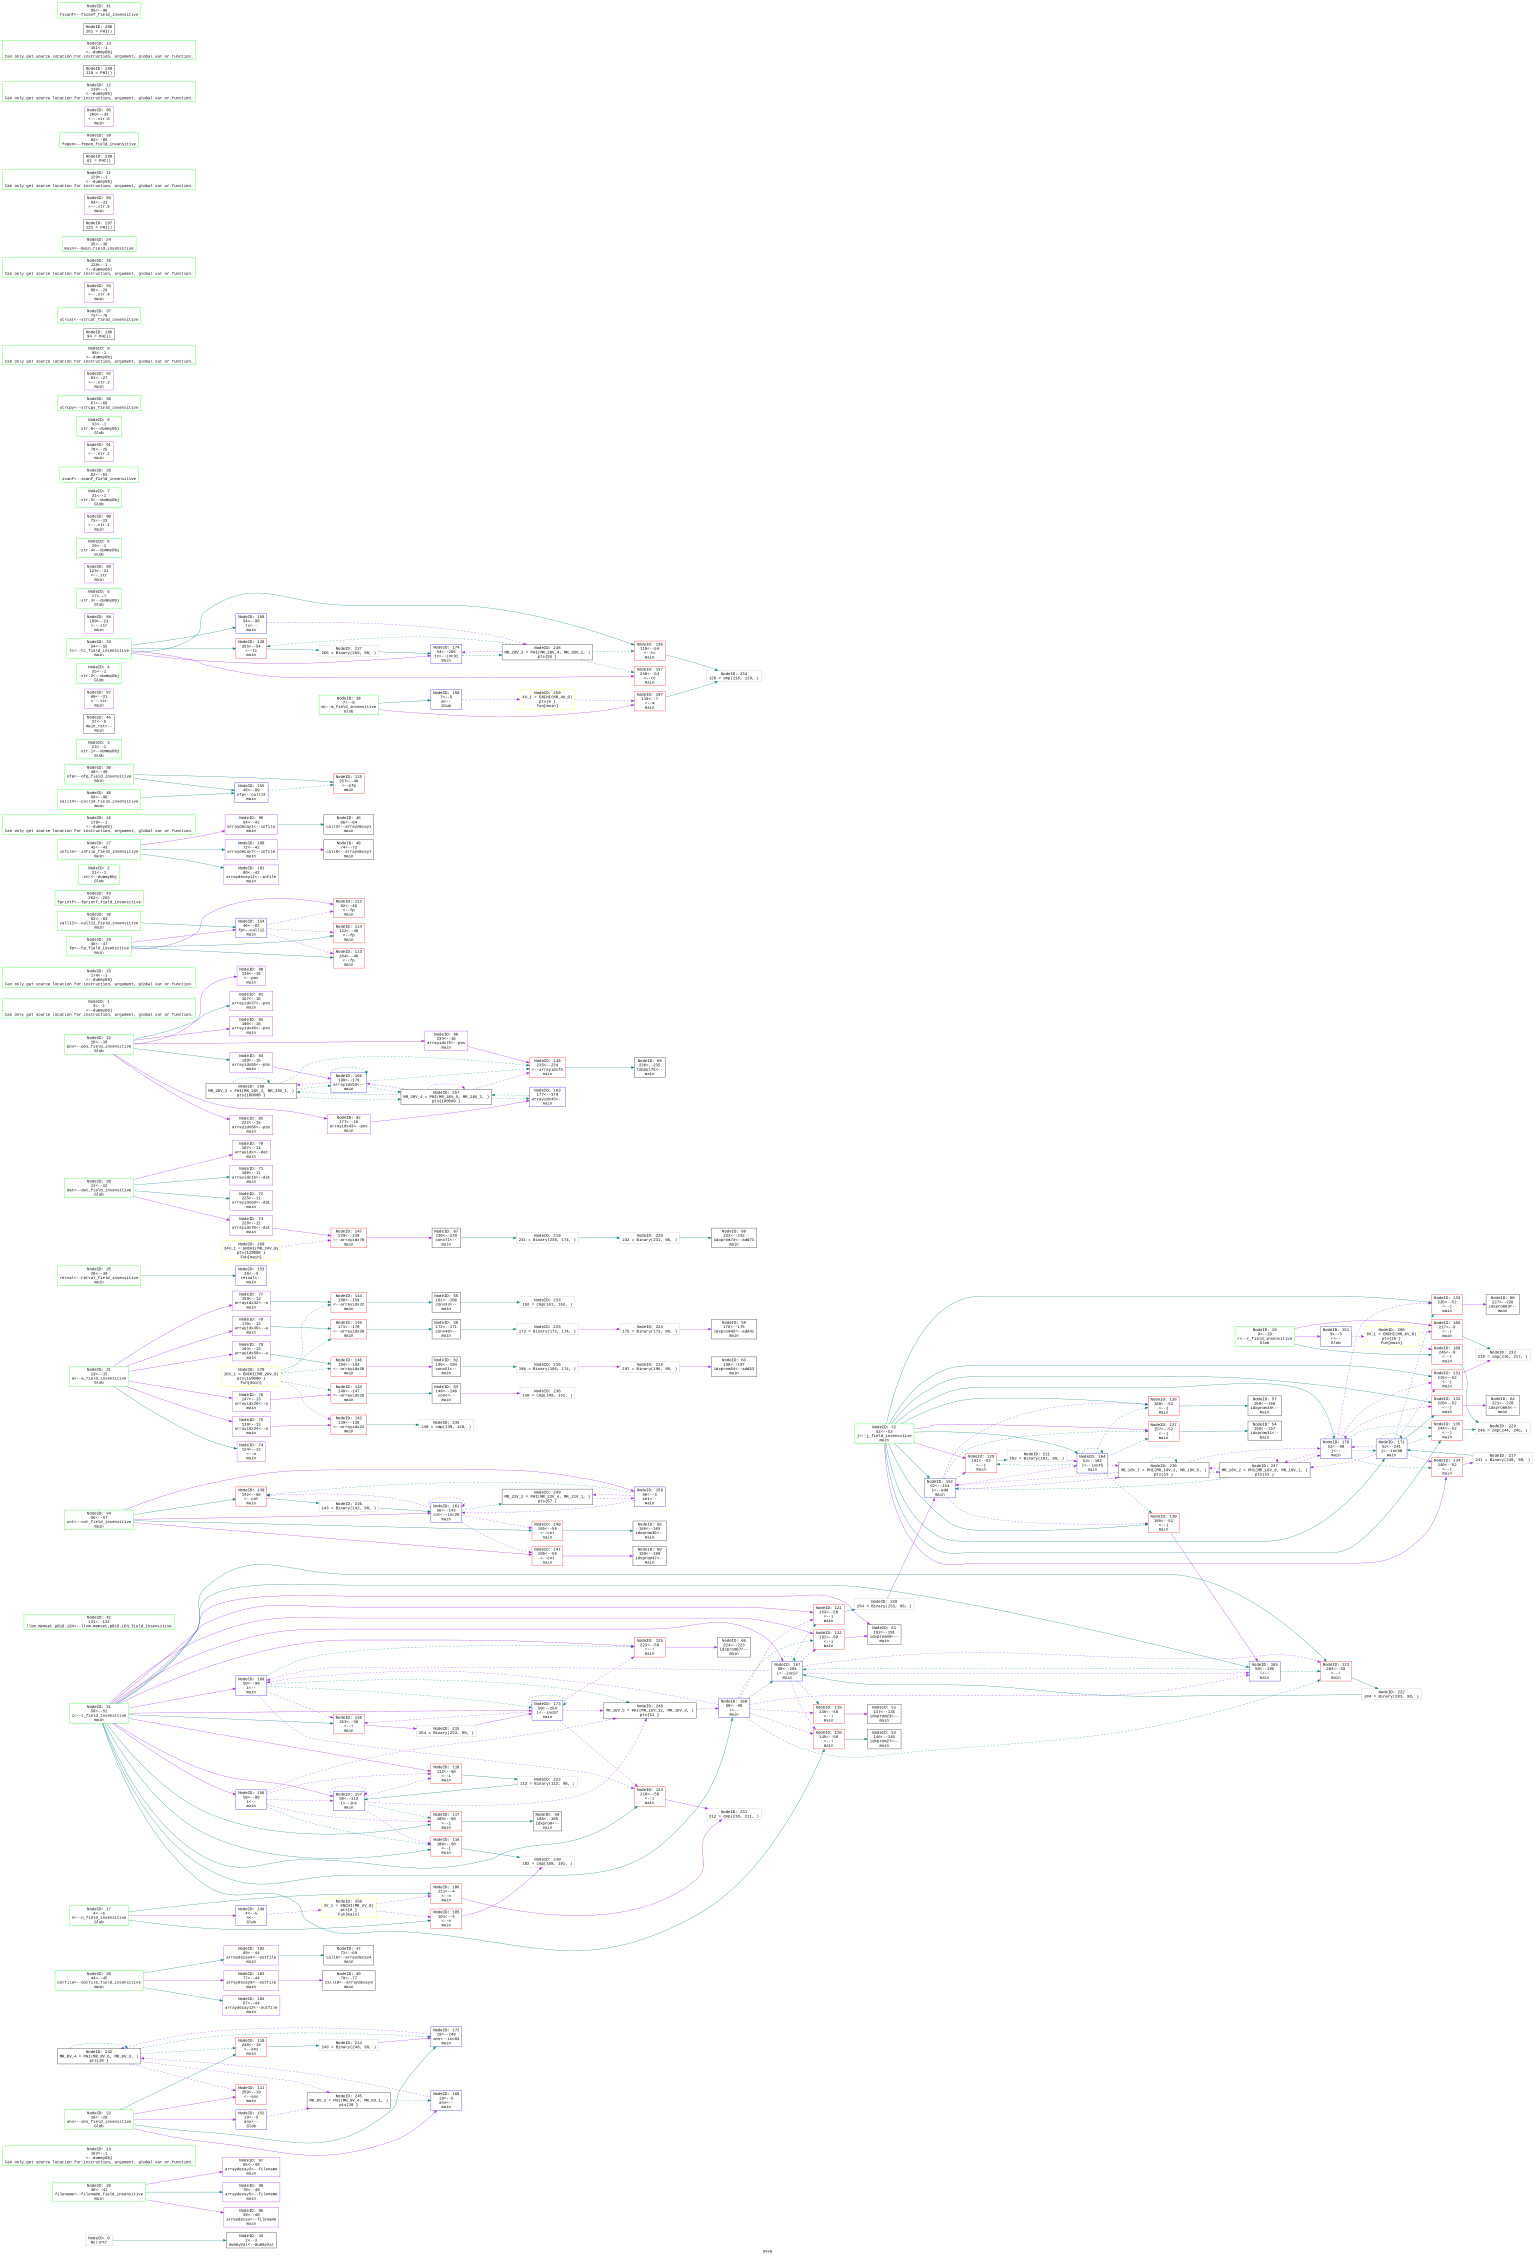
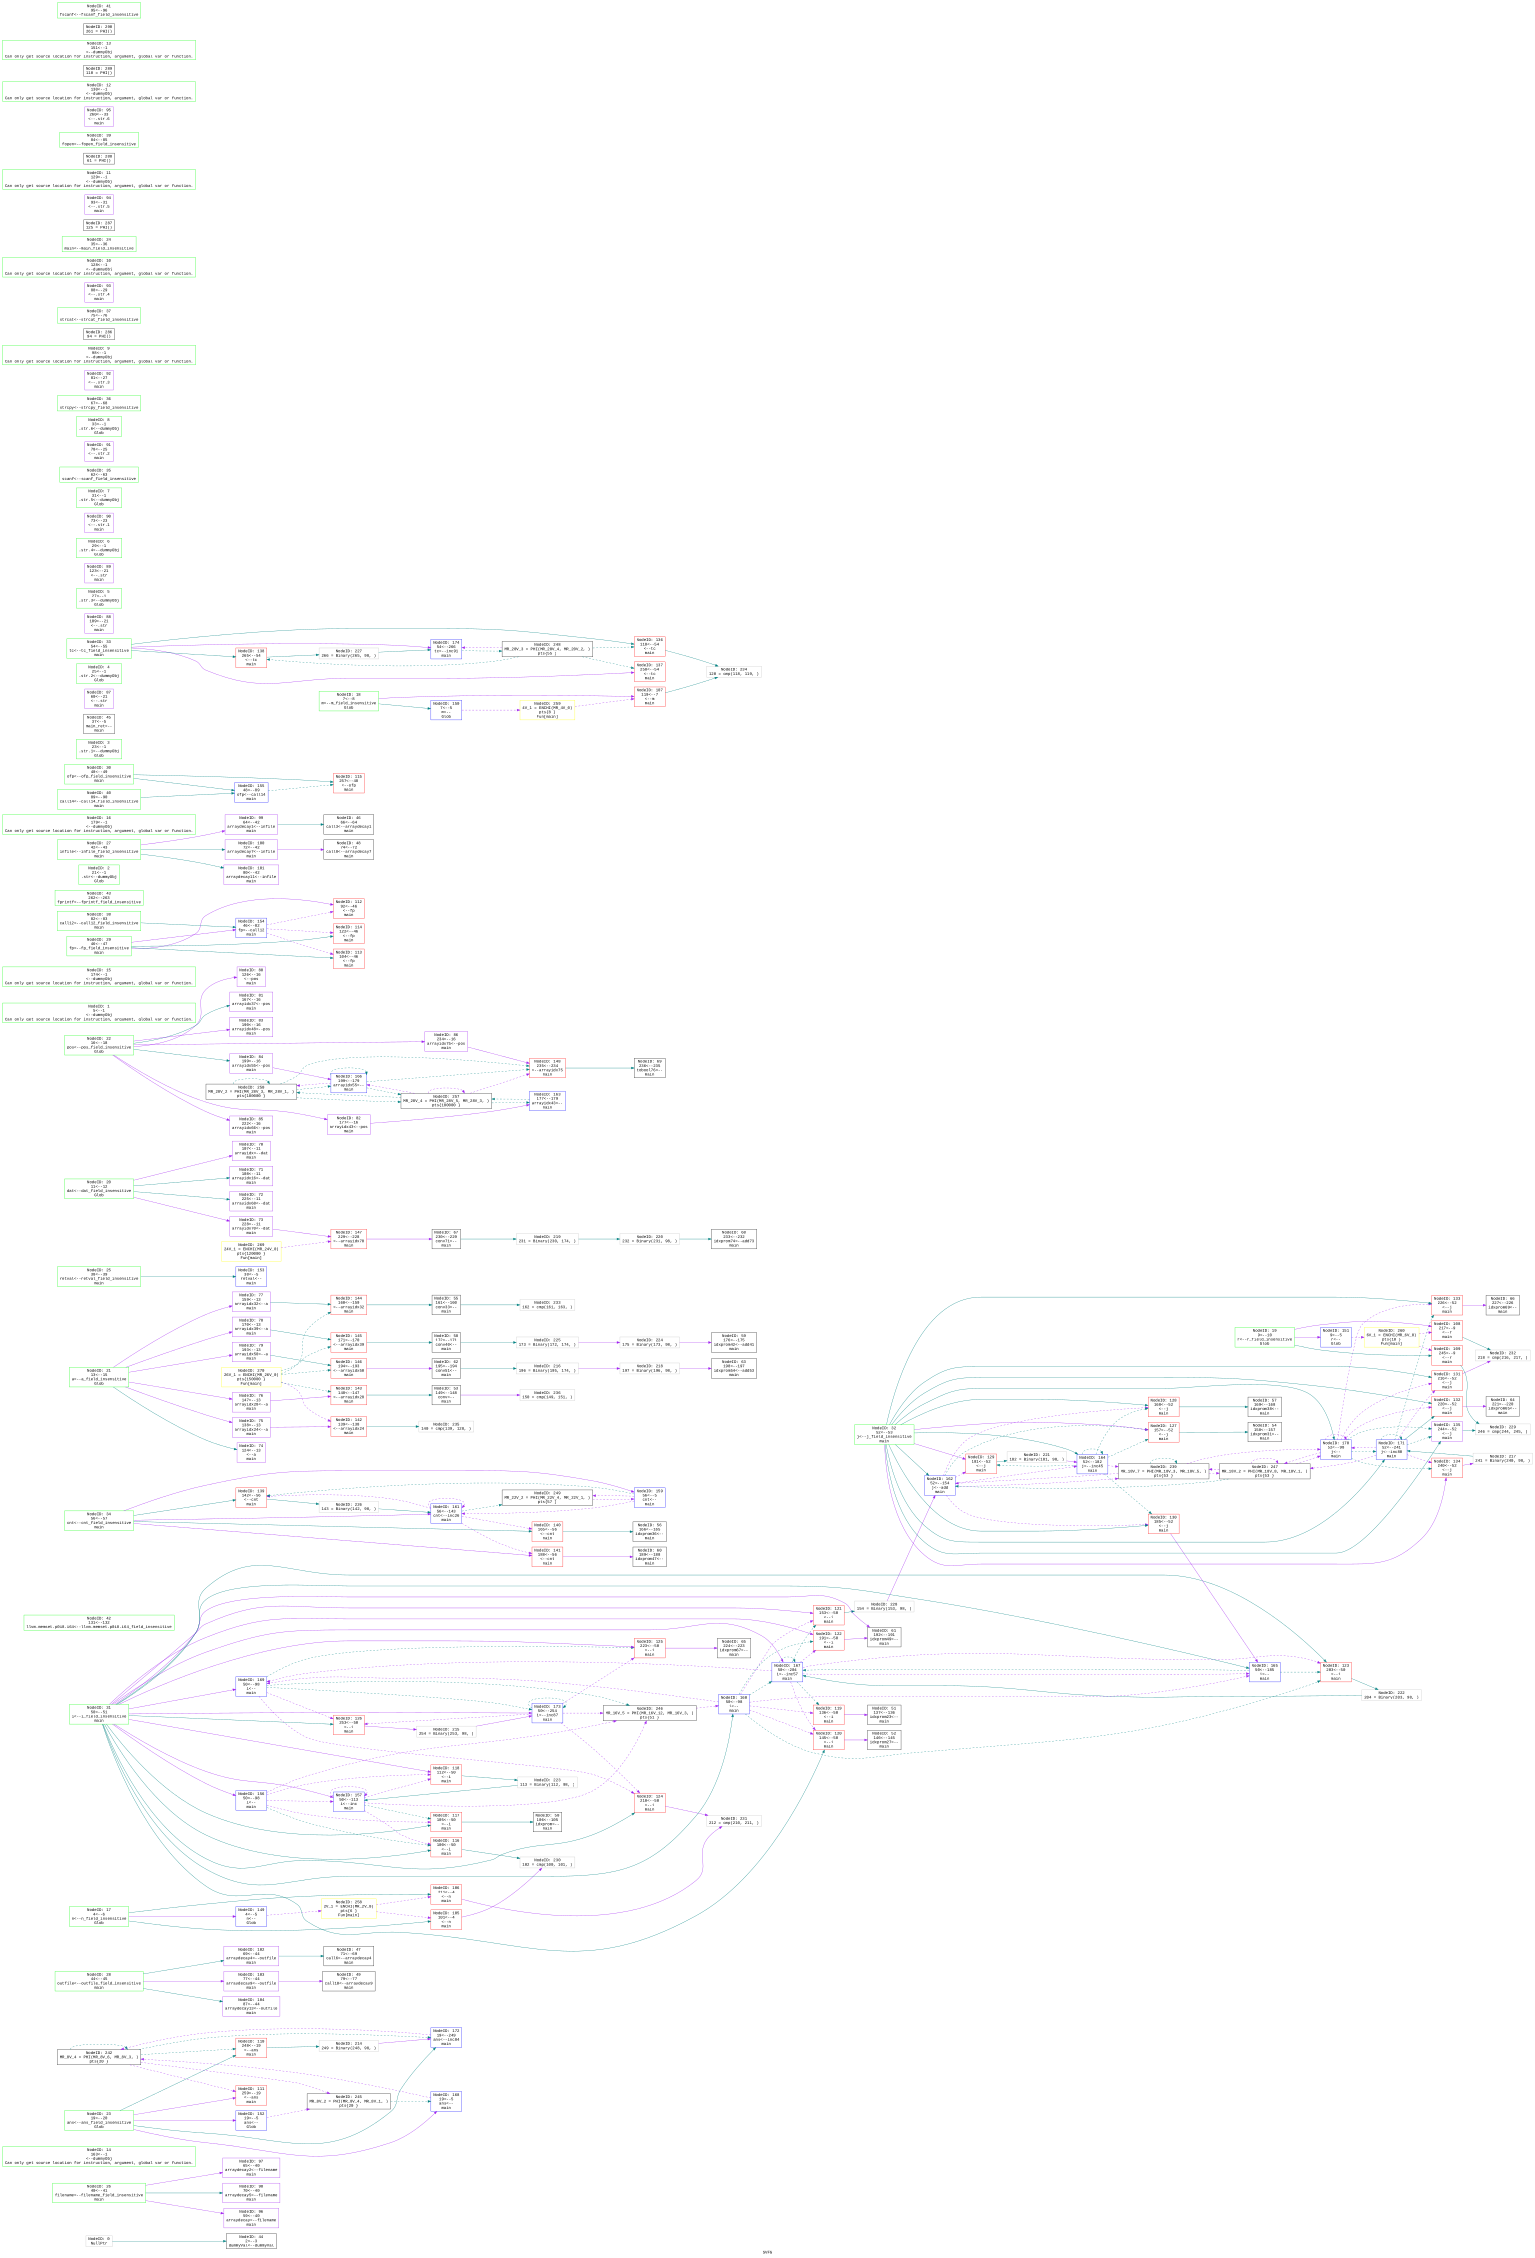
node "NodeID: 158": removed
node "NodeID: 135": color red -> purple
edge "NodeID: 120" -> "NodeID: 52": color teal -> purple
